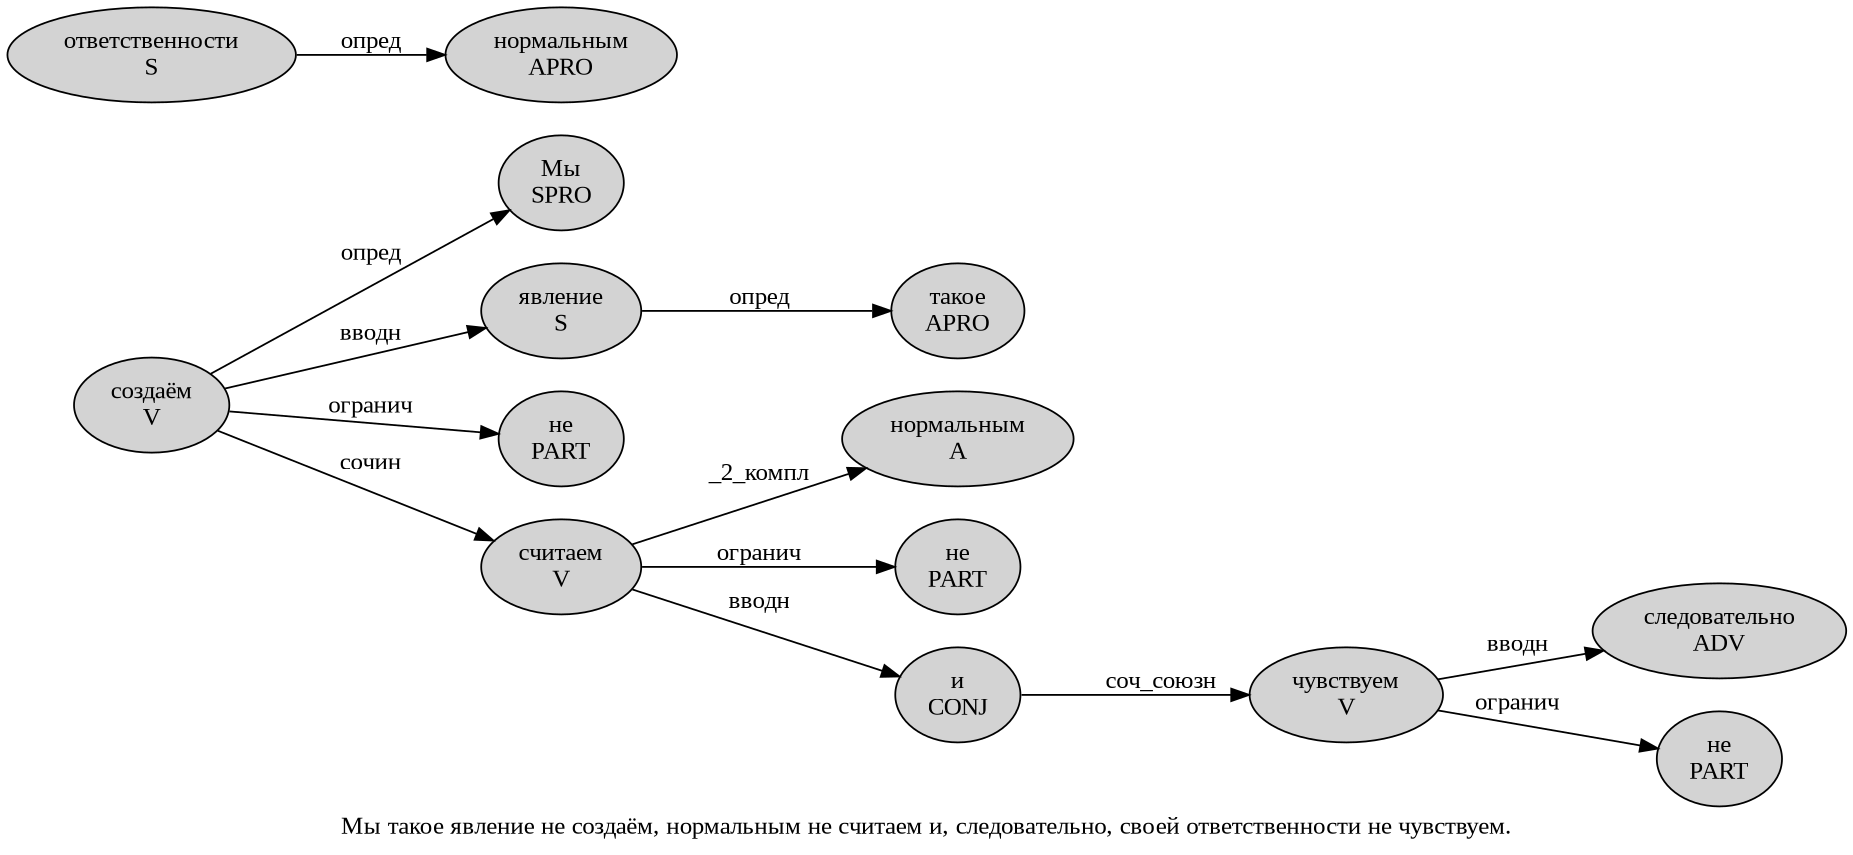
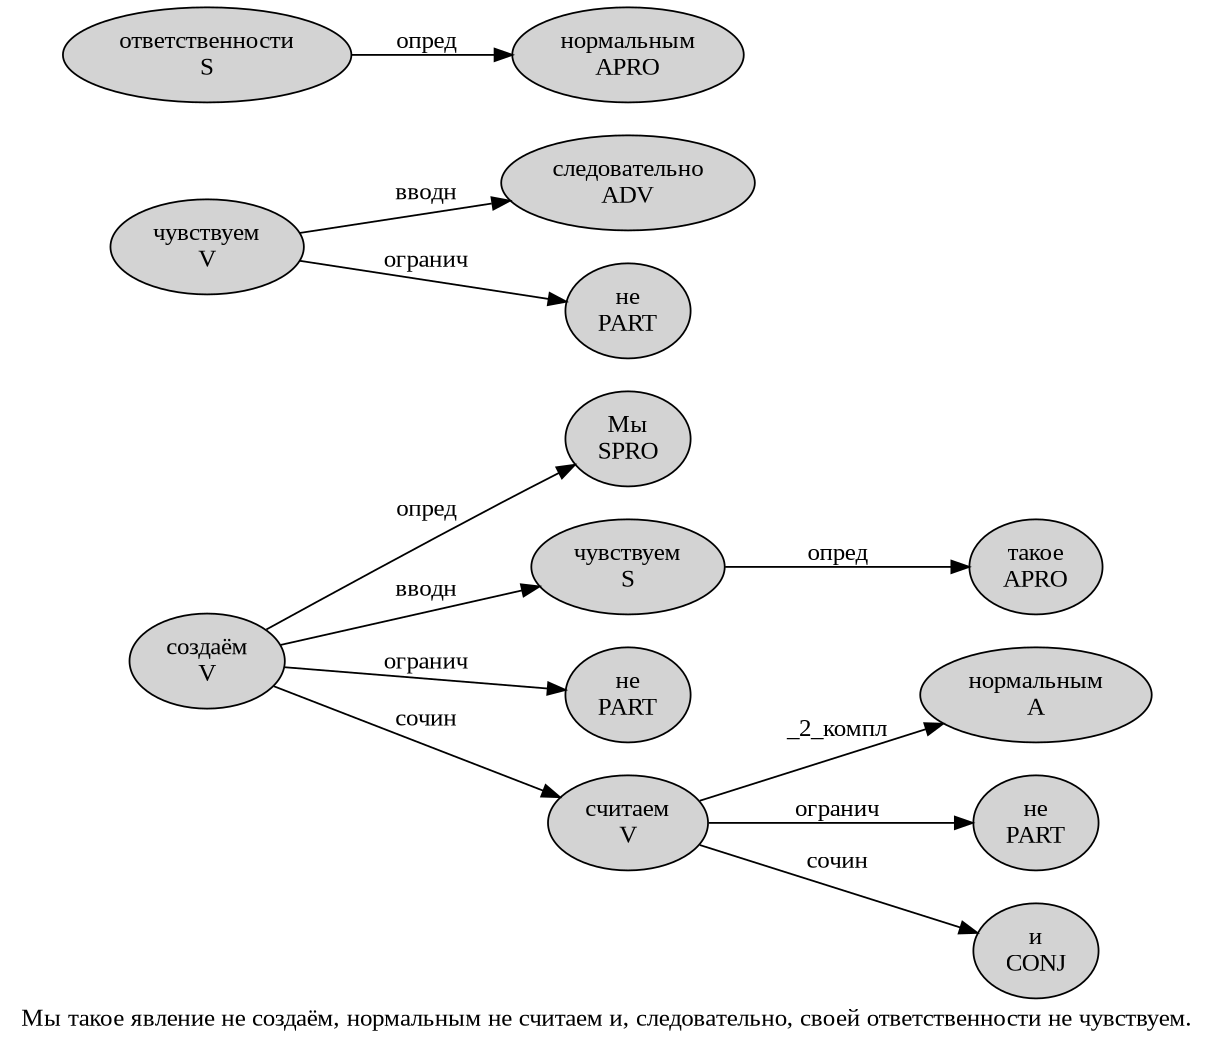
node "явление S": label "явление S" -> "чувствуем S"
edge "считаем V" -> "и CONJ": label "вводн" -> "сочин"
edge "и CONJ" -> "чувствуем V": removed, label "соч_союзн"
